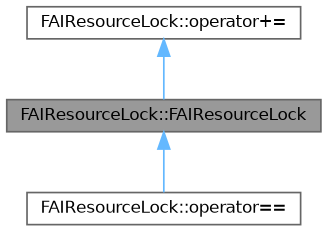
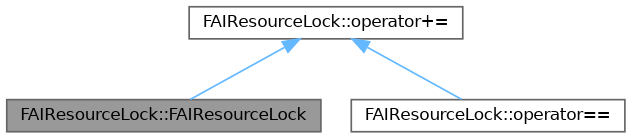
edge "FAIResourceLock::operator==" -> "FAIResourceLock::FAIResourceLock": now "FAIResourceLock::operator==" -> "FAIResourceLock::operator+="
